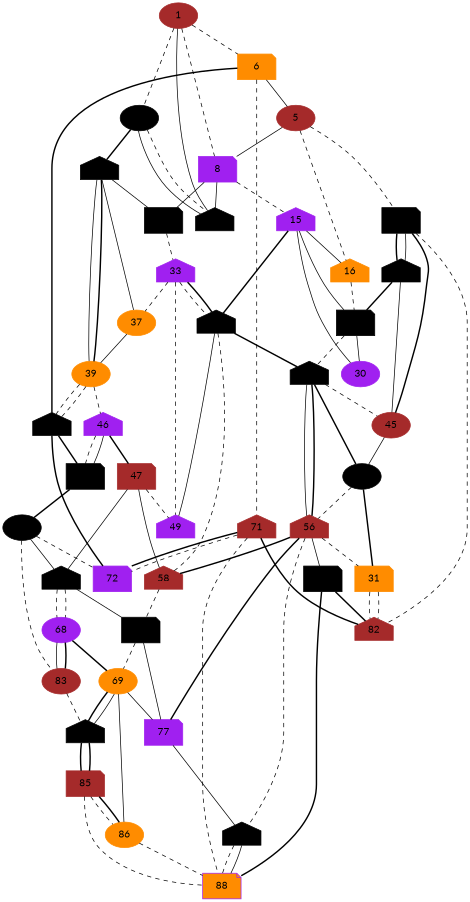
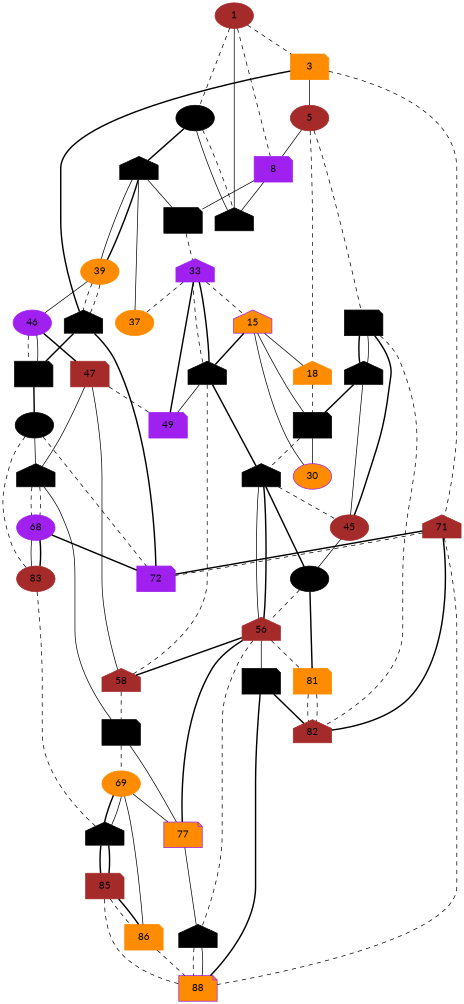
node "6": label "6" -> "3"
edge "8" -- "15": now "33" -- "15"
node "15": fillcolor purple -> darkorange
node "16": label "16" -> "18"
edge "37" -- "39": removed
node "30": fillcolor purple -> darkorange
edge "33" -- "49": style dashed -> bold
edge "39" -- "46": style dashed -> solid
node "46": shape house -> ellipse
node "49": shape house -> note
node "31": label "31" -> "81"
edge "68" -- "69": now "68" -- "72"
node "77": fillcolor purple -> darkorange
node "86": shape ellipse -> note
